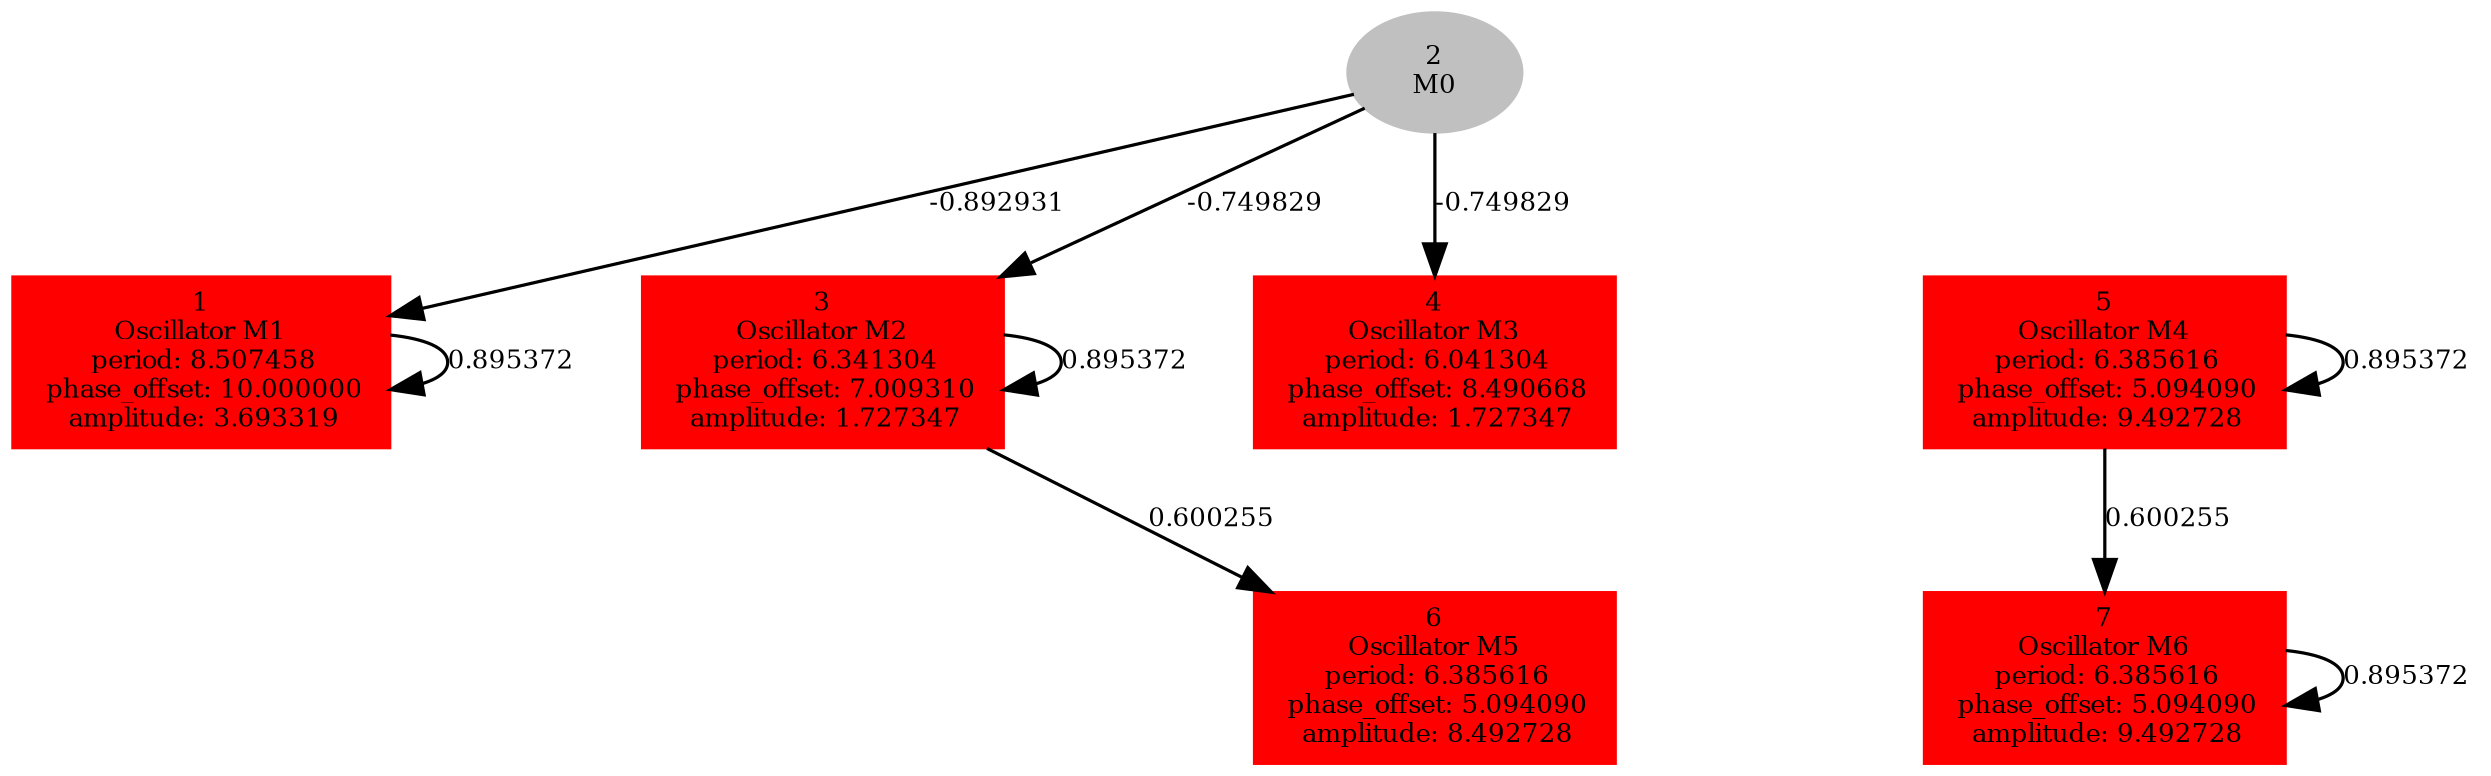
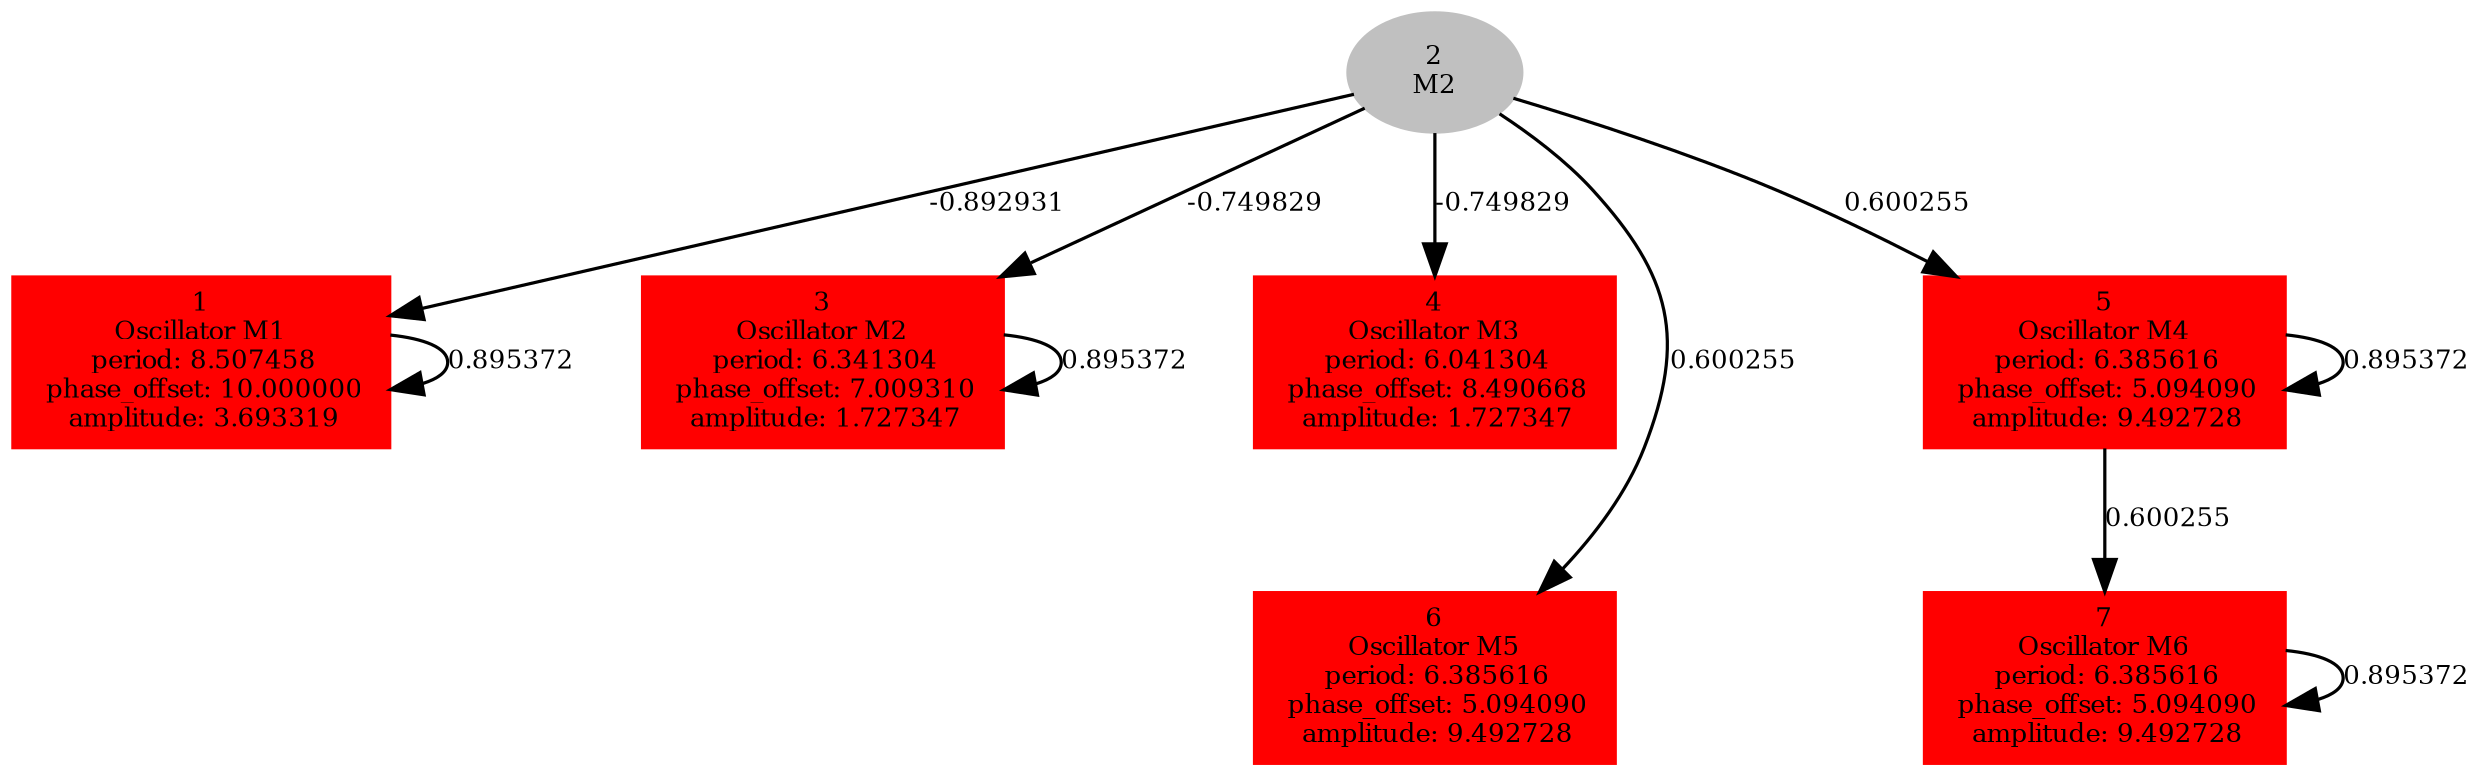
node "2": text "M0" -> "M2"
edge "2" -> "5": added, label "0.600255"
edge "3" -> "6": now "2" -> "6"
node "6": text "amplitude: 8.492728" -> "amplitude: 9.492728"
